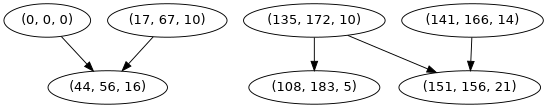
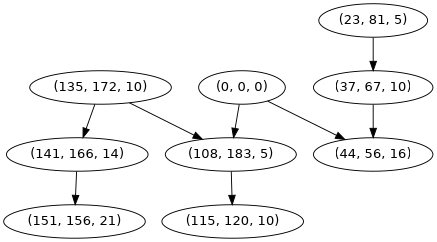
node "(17, 67, 10)": label "(17, 67, 10)" -> "(37, 67, 10)"
node "(23, 81, 5)": added
edge "(135, 172, 10)" -> "(151, 156, 21)": now "(135, 172, 10)" -> "(141, 166, 14)"
edge "(0, 0, 0)" -> "(108, 183, 5)": added
node "(115, 120, 10)": added
